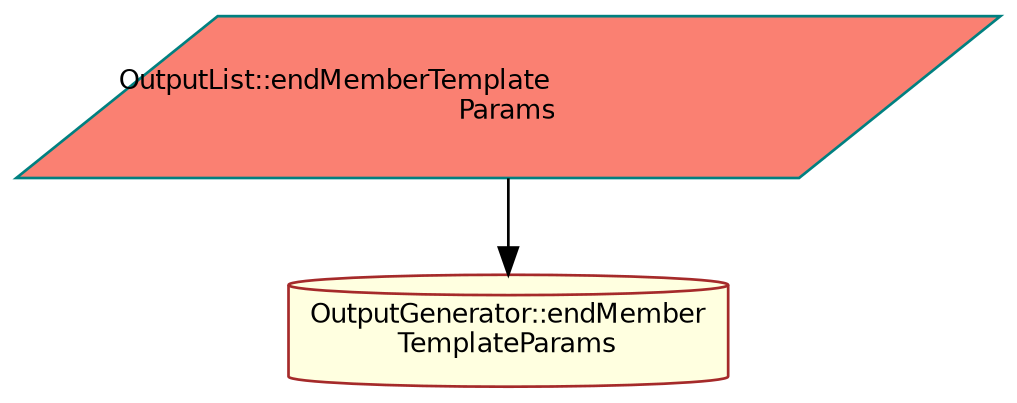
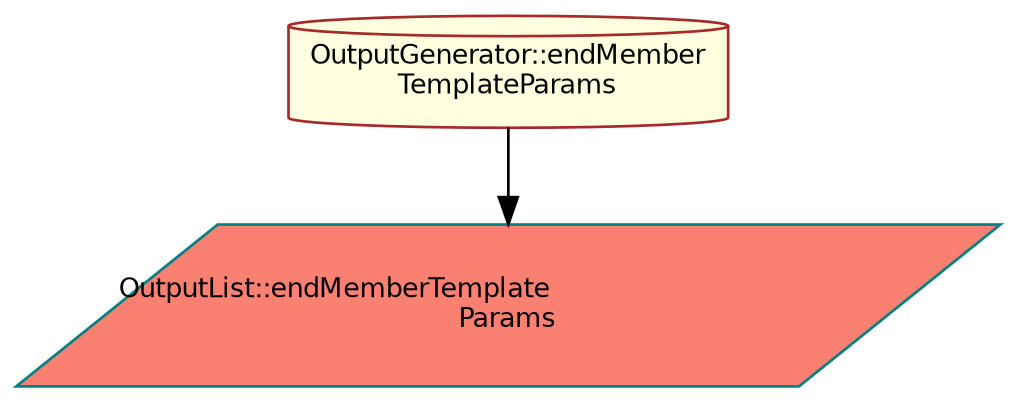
edge "OutputList::endMemberTemplate Params" -> "OutputGenerator::endMember TemplateParams": reversed
